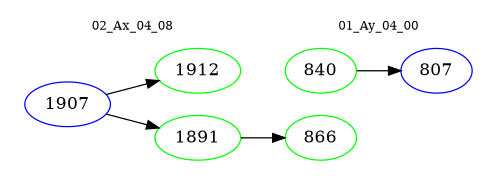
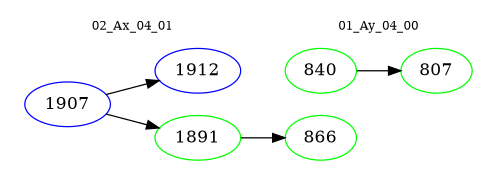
cluster "02_Ax_04_08": label "02_Ax_04_08" -> "02_Ax_04_01"
node "1912": color green -> blue
node "807": color blue -> green
